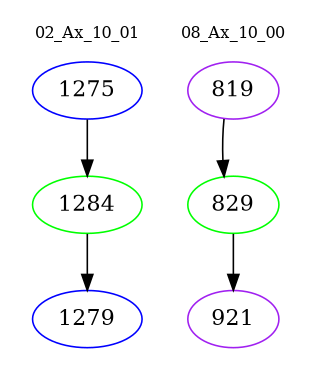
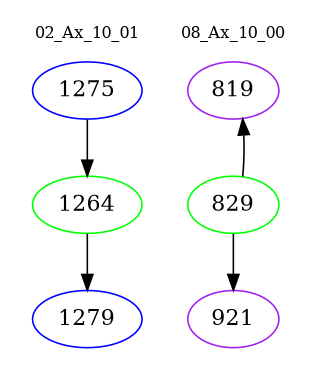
edge "819" -> "829": reversed
node "1284": label "1284" -> "1264"
